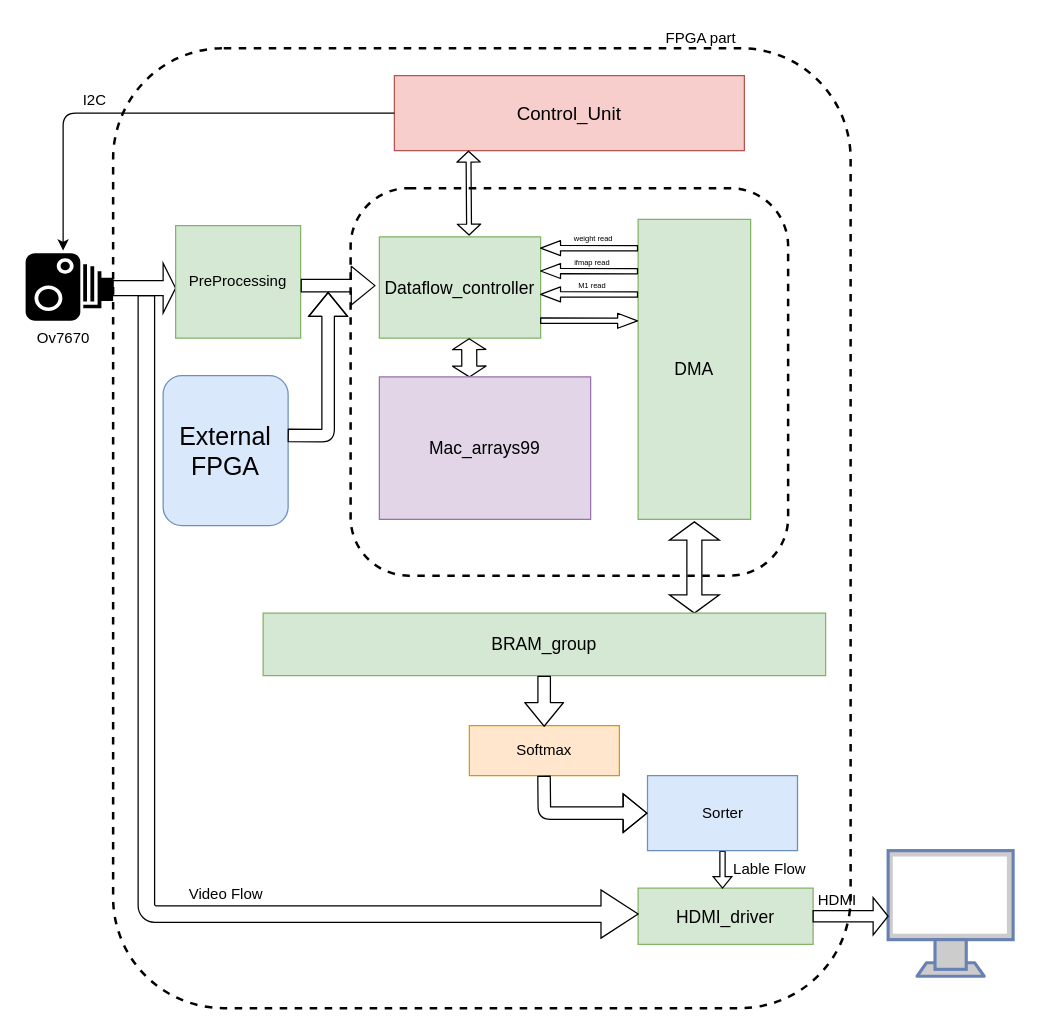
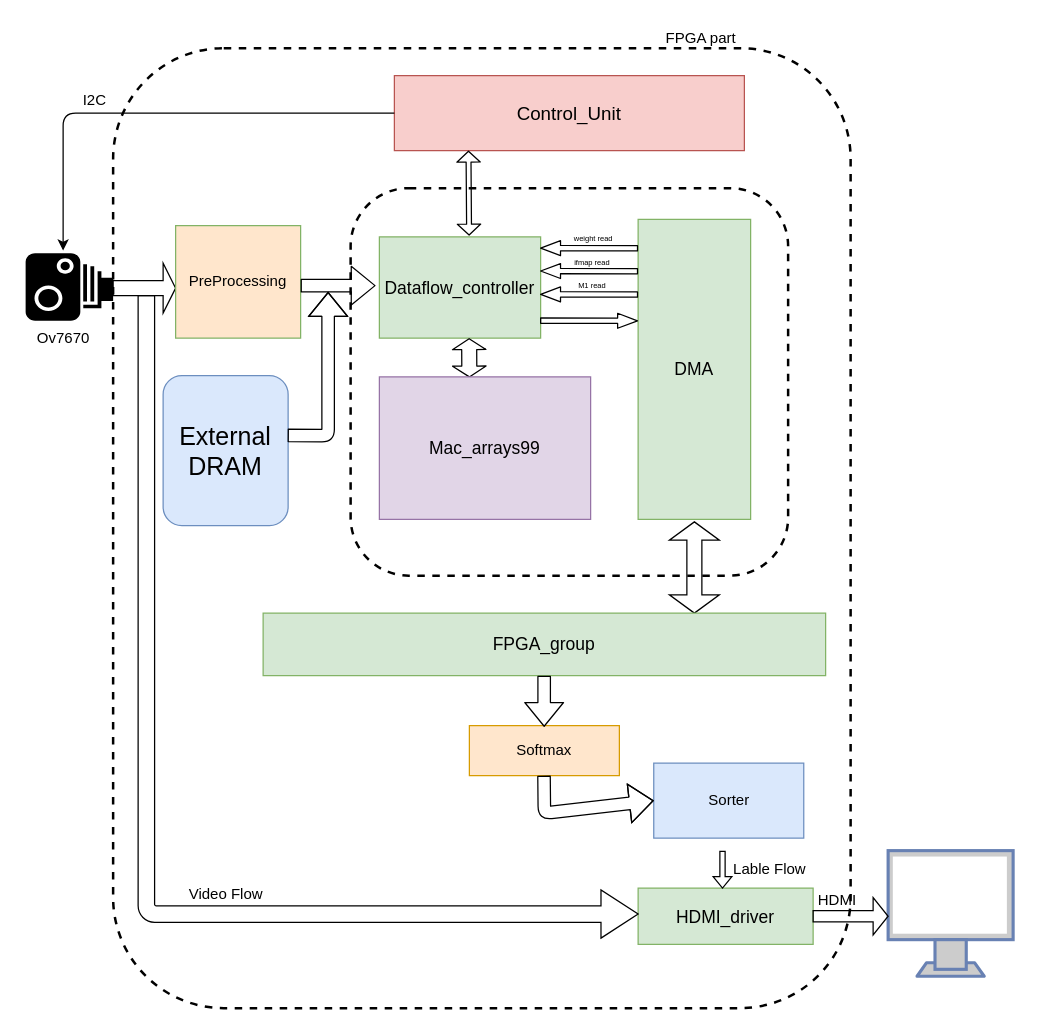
node "PreProcessing": fillcolor #d5e8d4 -> #ffe6cc
node "External FPGA": label "External FPGA" -> "External DRAM"
node "BRAM_group": label "BRAM_group" -> "FPGA_group"
node "Sorter": moved (723, 813) -> (729, 801)
